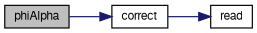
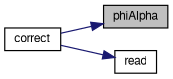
edge "phiAlpha" -> "correct": reversed
